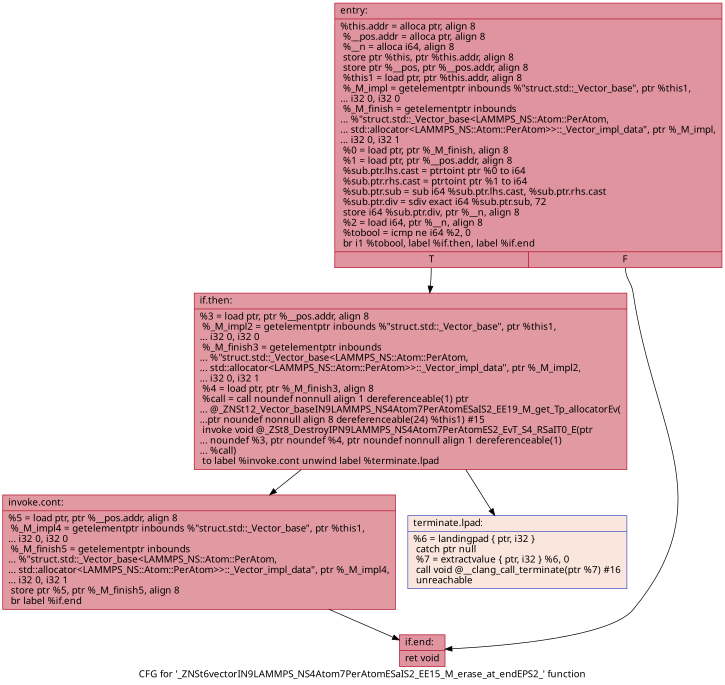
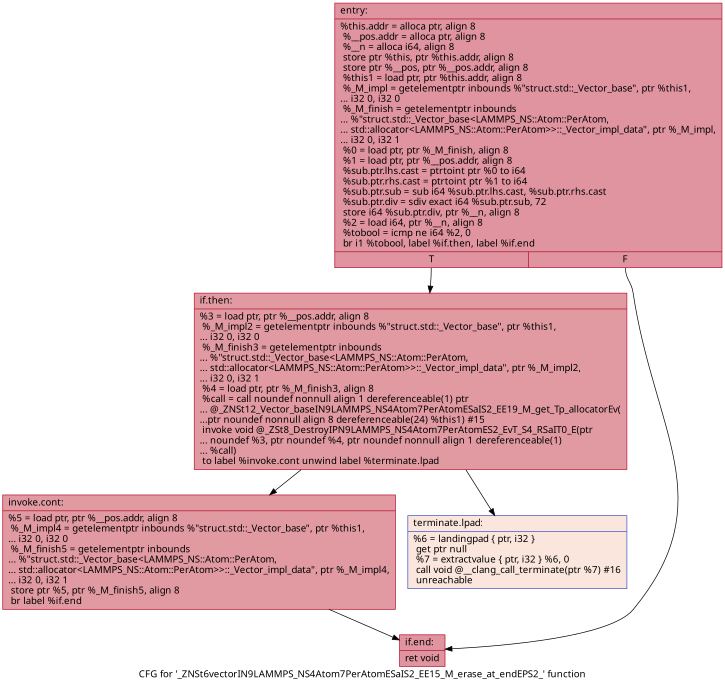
node "terminate.lpad:": text "catch ptr null" -> "get ptr null"
